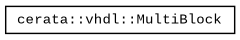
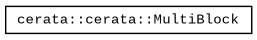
node "cerata::vhdl::MultiBlock": label "cerata::vhdl::MultiBlock" -> "cerata::cerata::MultiBlock"
